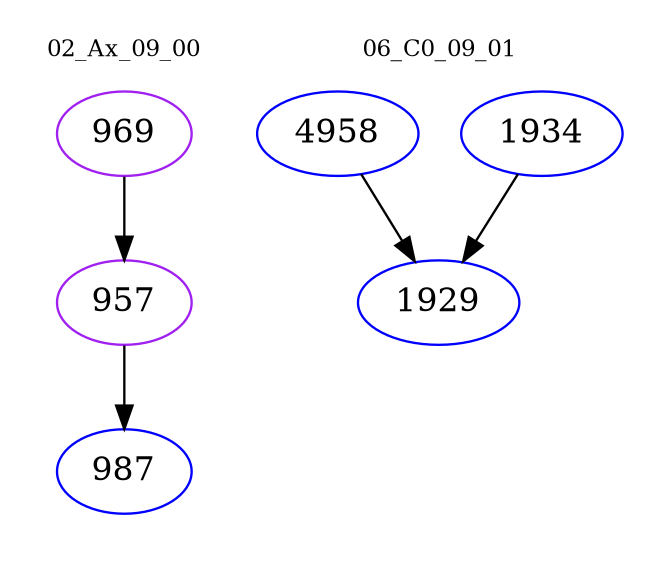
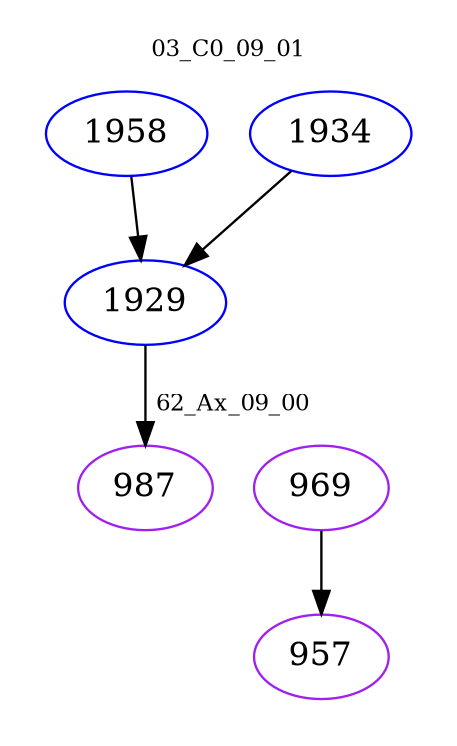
cluster "02_Ax_09_00": label "02_Ax_09_00" -> "62_Ax_09_00"
cluster "06_C0_09_01": label "06_C0_09_01" -> "03_C0_09_01"
node "4958": label "4958" -> "1958"
edge "957" -> "987": now "1929" -> "987"
node "987": color blue -> purple
